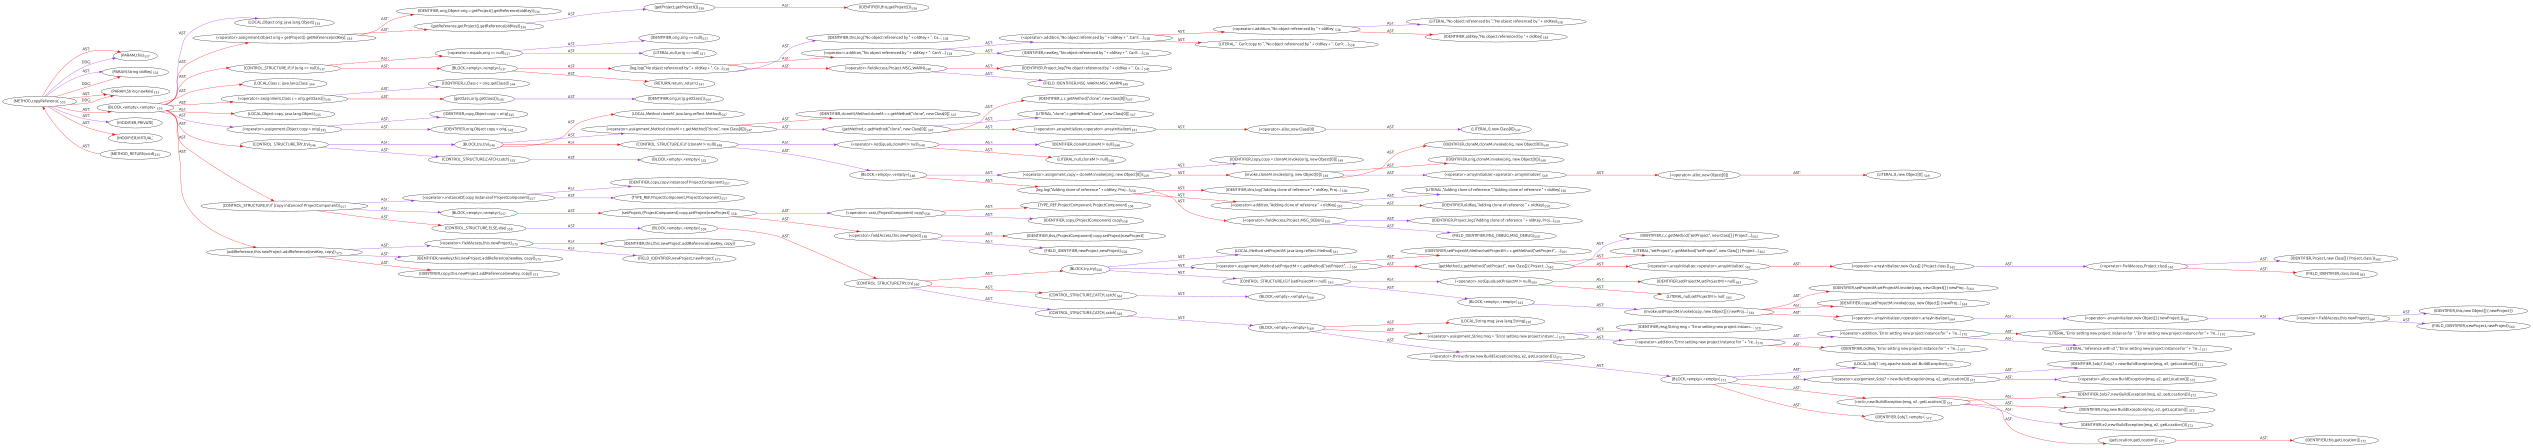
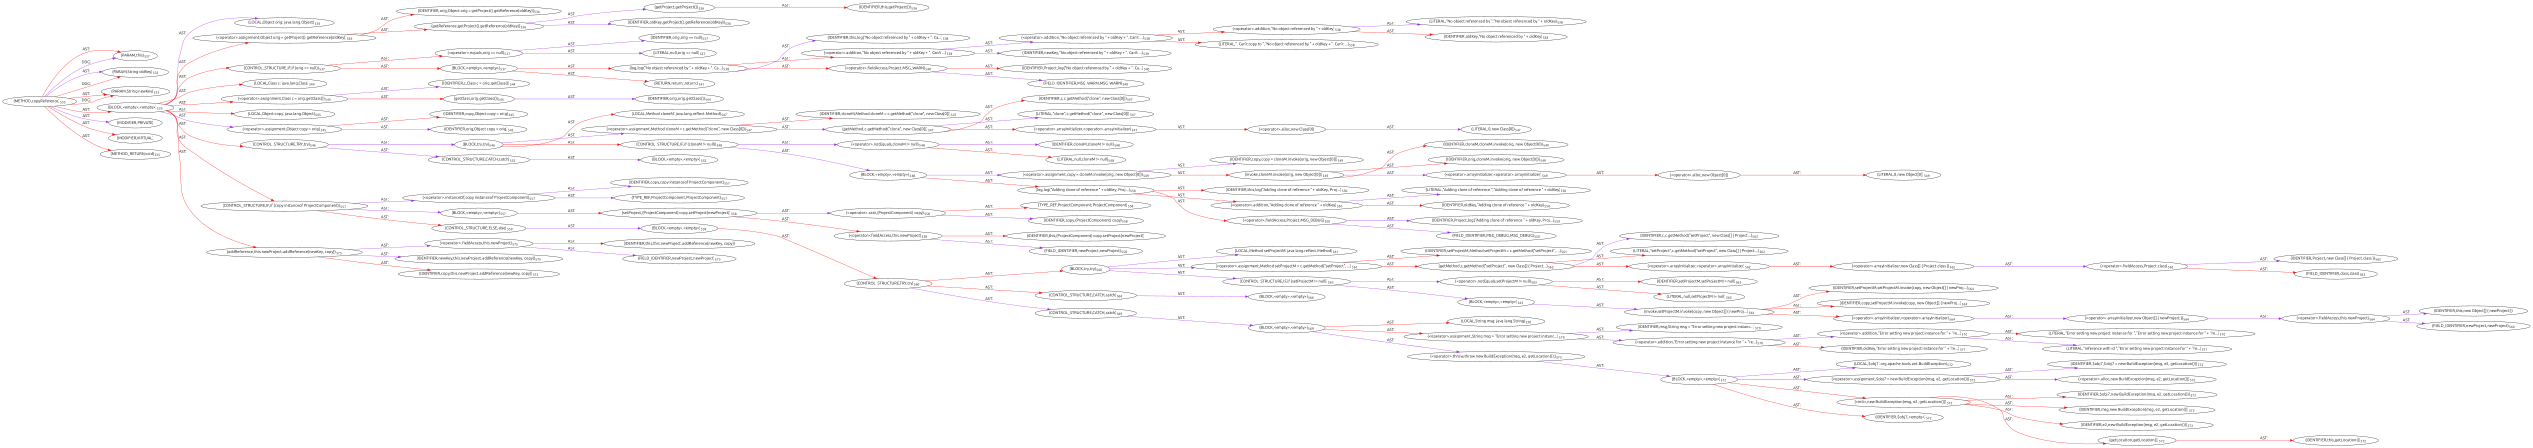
node "(IDENTIFIER,oldKey,getProject().getReference(oldKey))": added
edge "(<operator>.assignment,Object copy = orig)" -> "(IDENTIFIER,copy,Object copy = orig)": color purple -> red
edge "(METHOD_RETURN,void)" -> "(METHOD,copyReference)": reversed
edge "(<init>,new BuildException(msg, e2, getLocation()))" -> "(IDENTIFIER,e2,new BuildException(msg, e2, getLocation()))": color purple -> red
